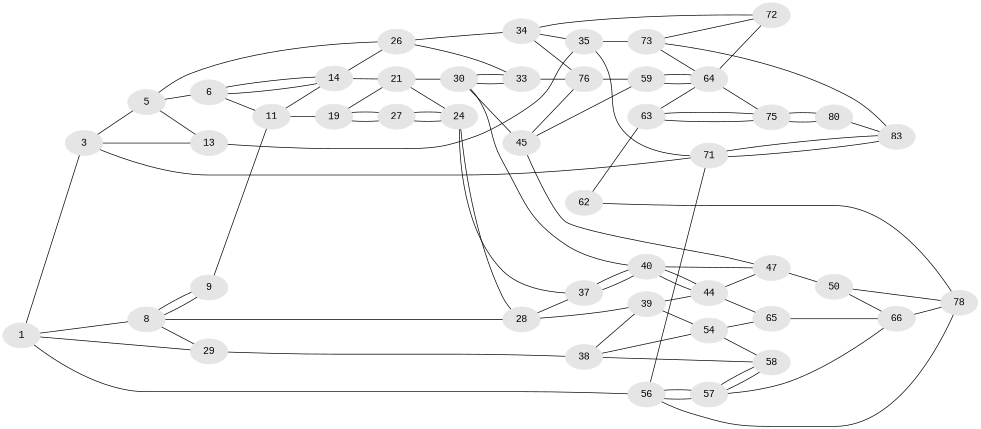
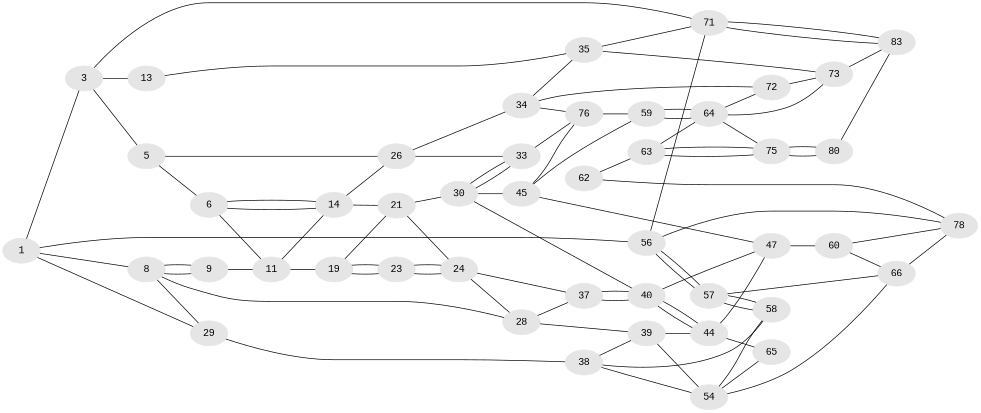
node "27": label "27" -> "23"
edge "5" -- "13": removed
node "50": label "50" -> "60"
edge "65" -- "66": now "54" -- "66"
